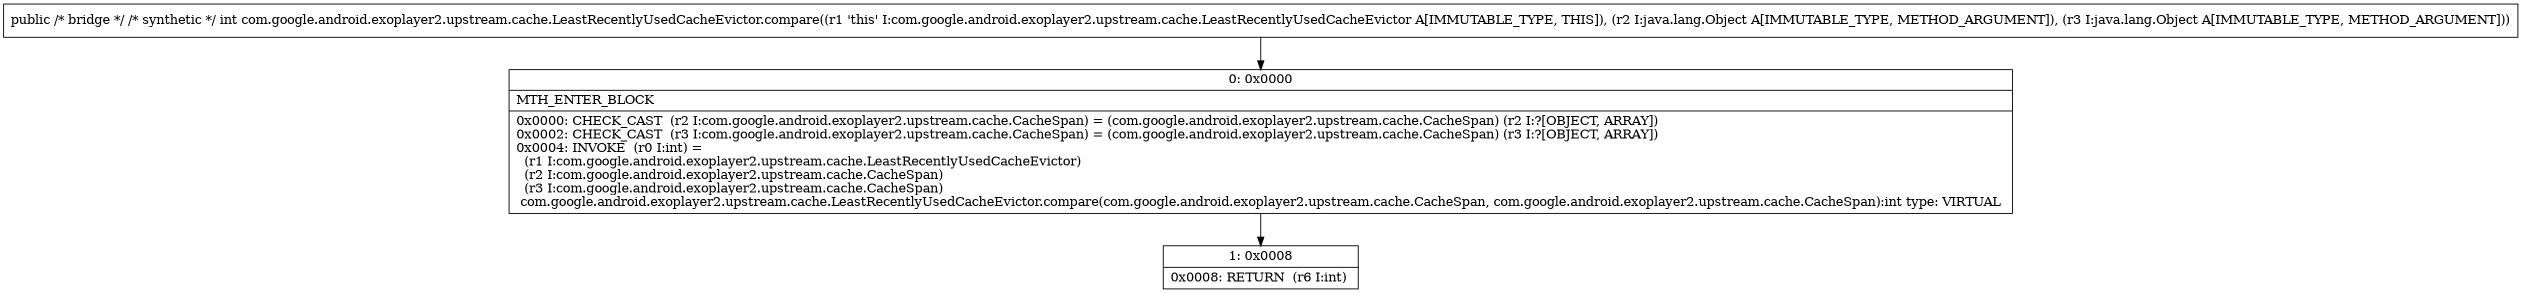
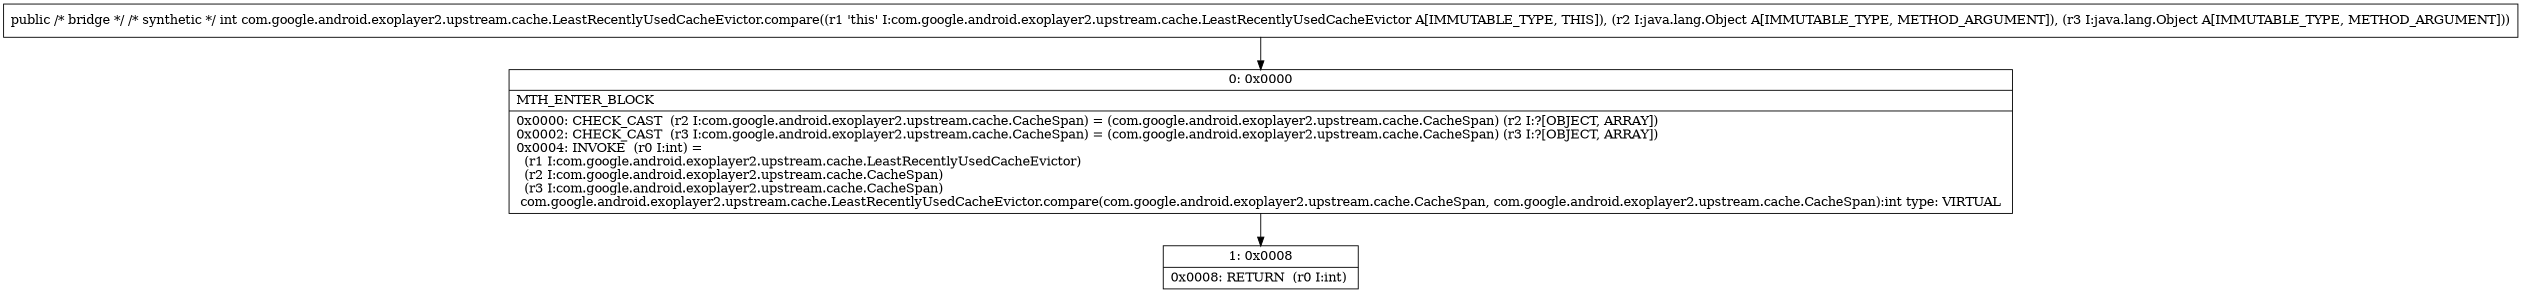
node "1: 0x0008": text "0x0008: RETURN  (r6 I:int)" -> "0x0008: RETURN  (r0 I:int)"
